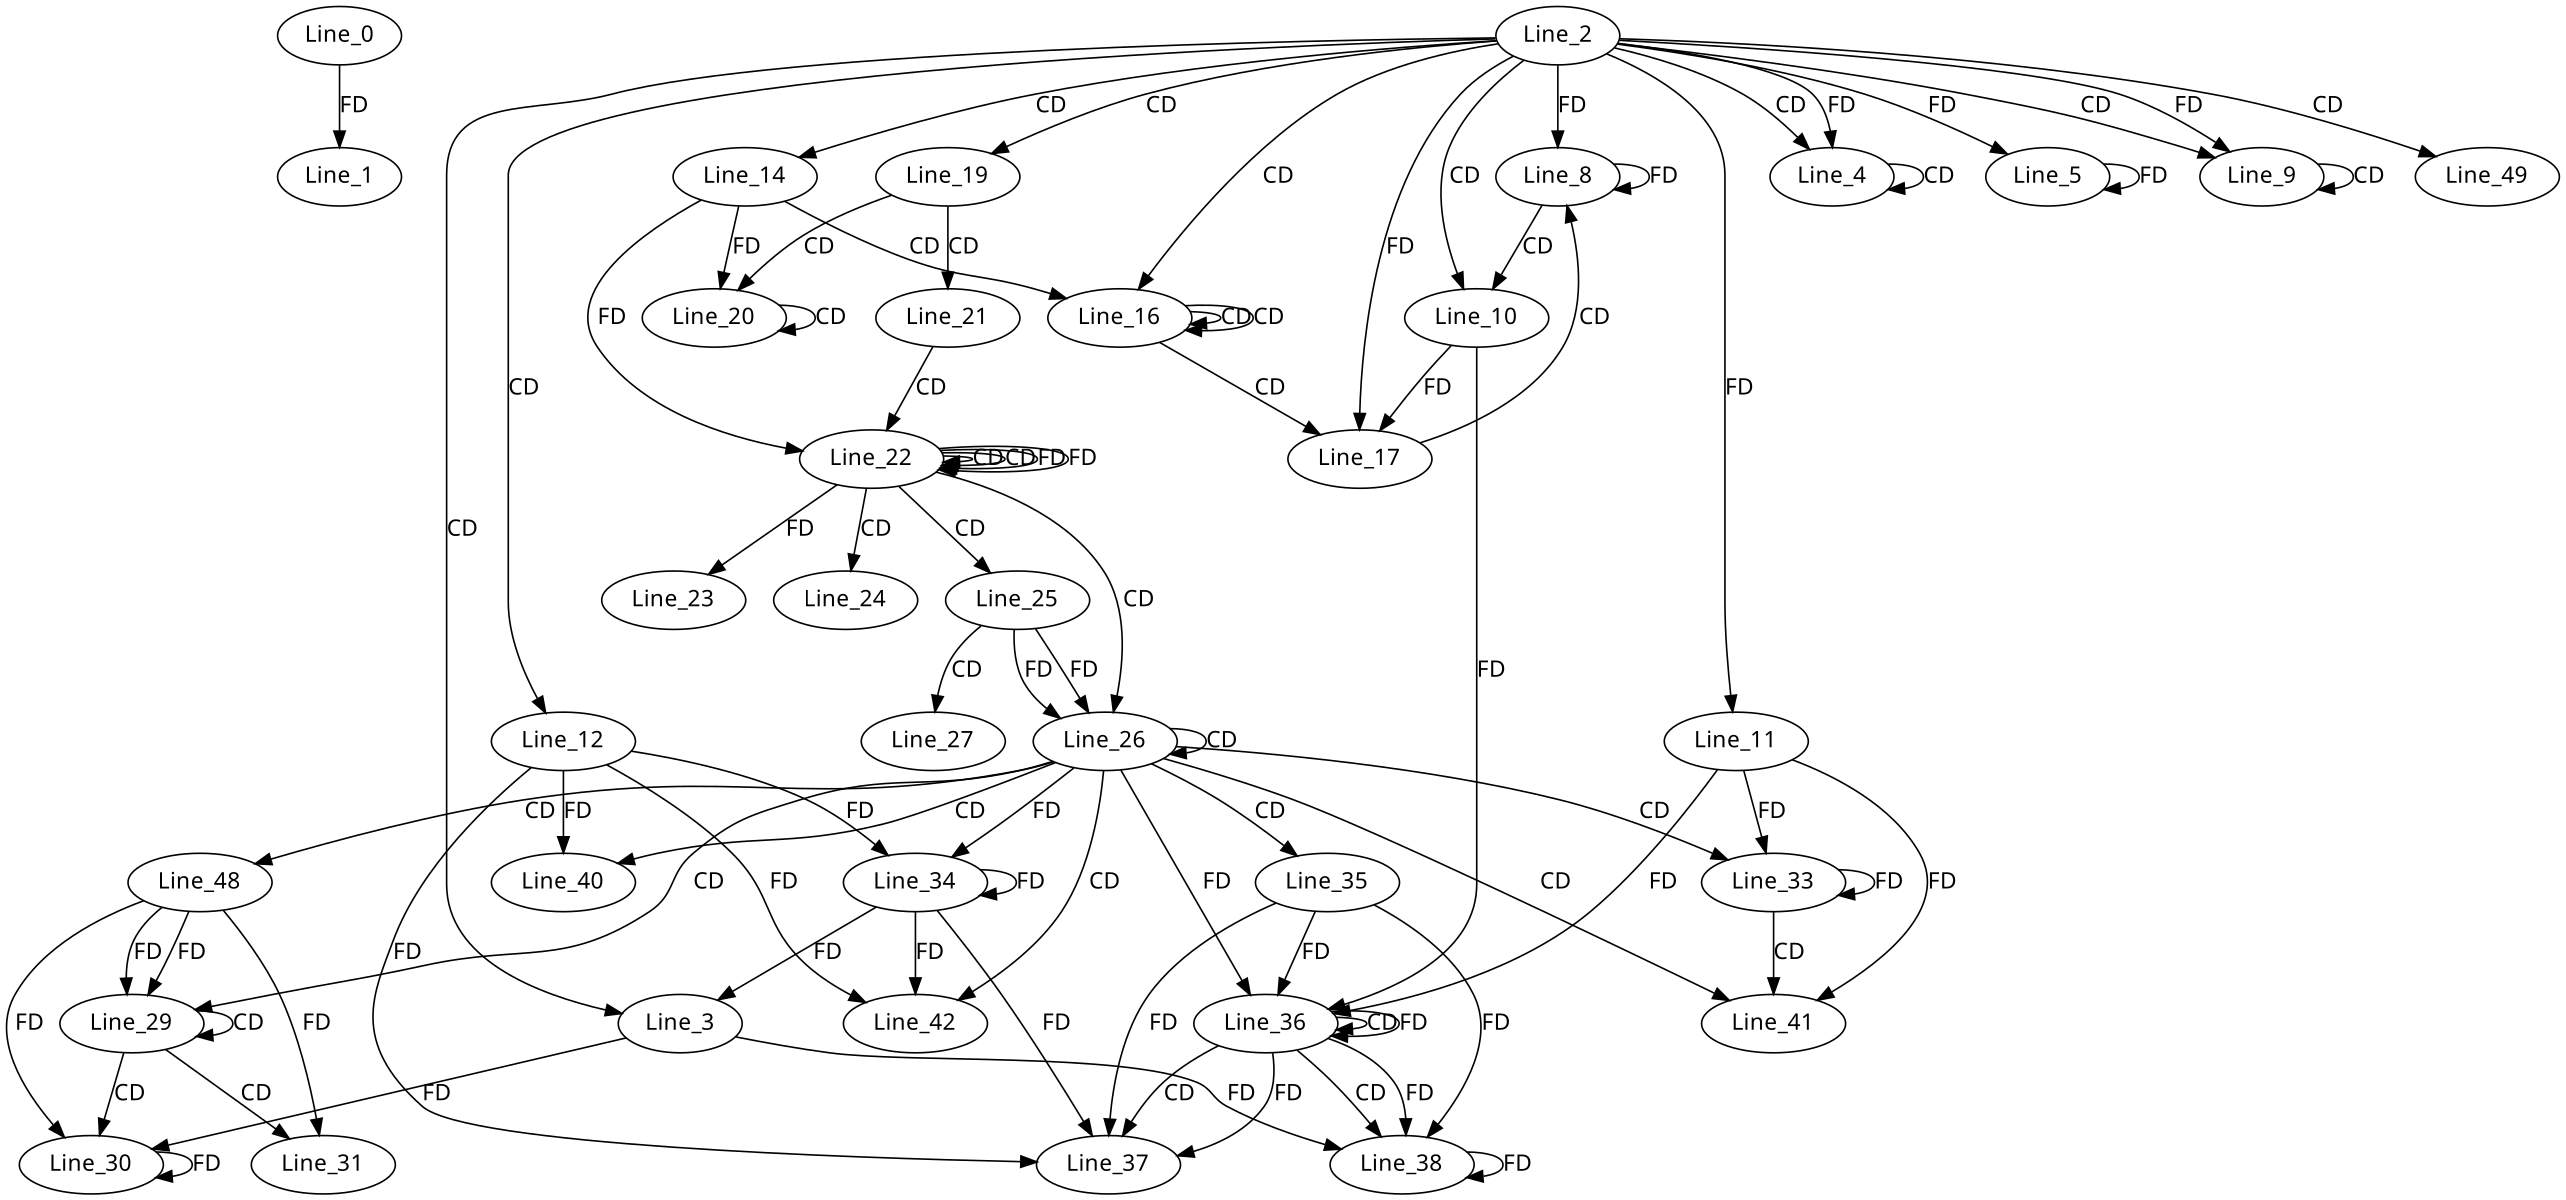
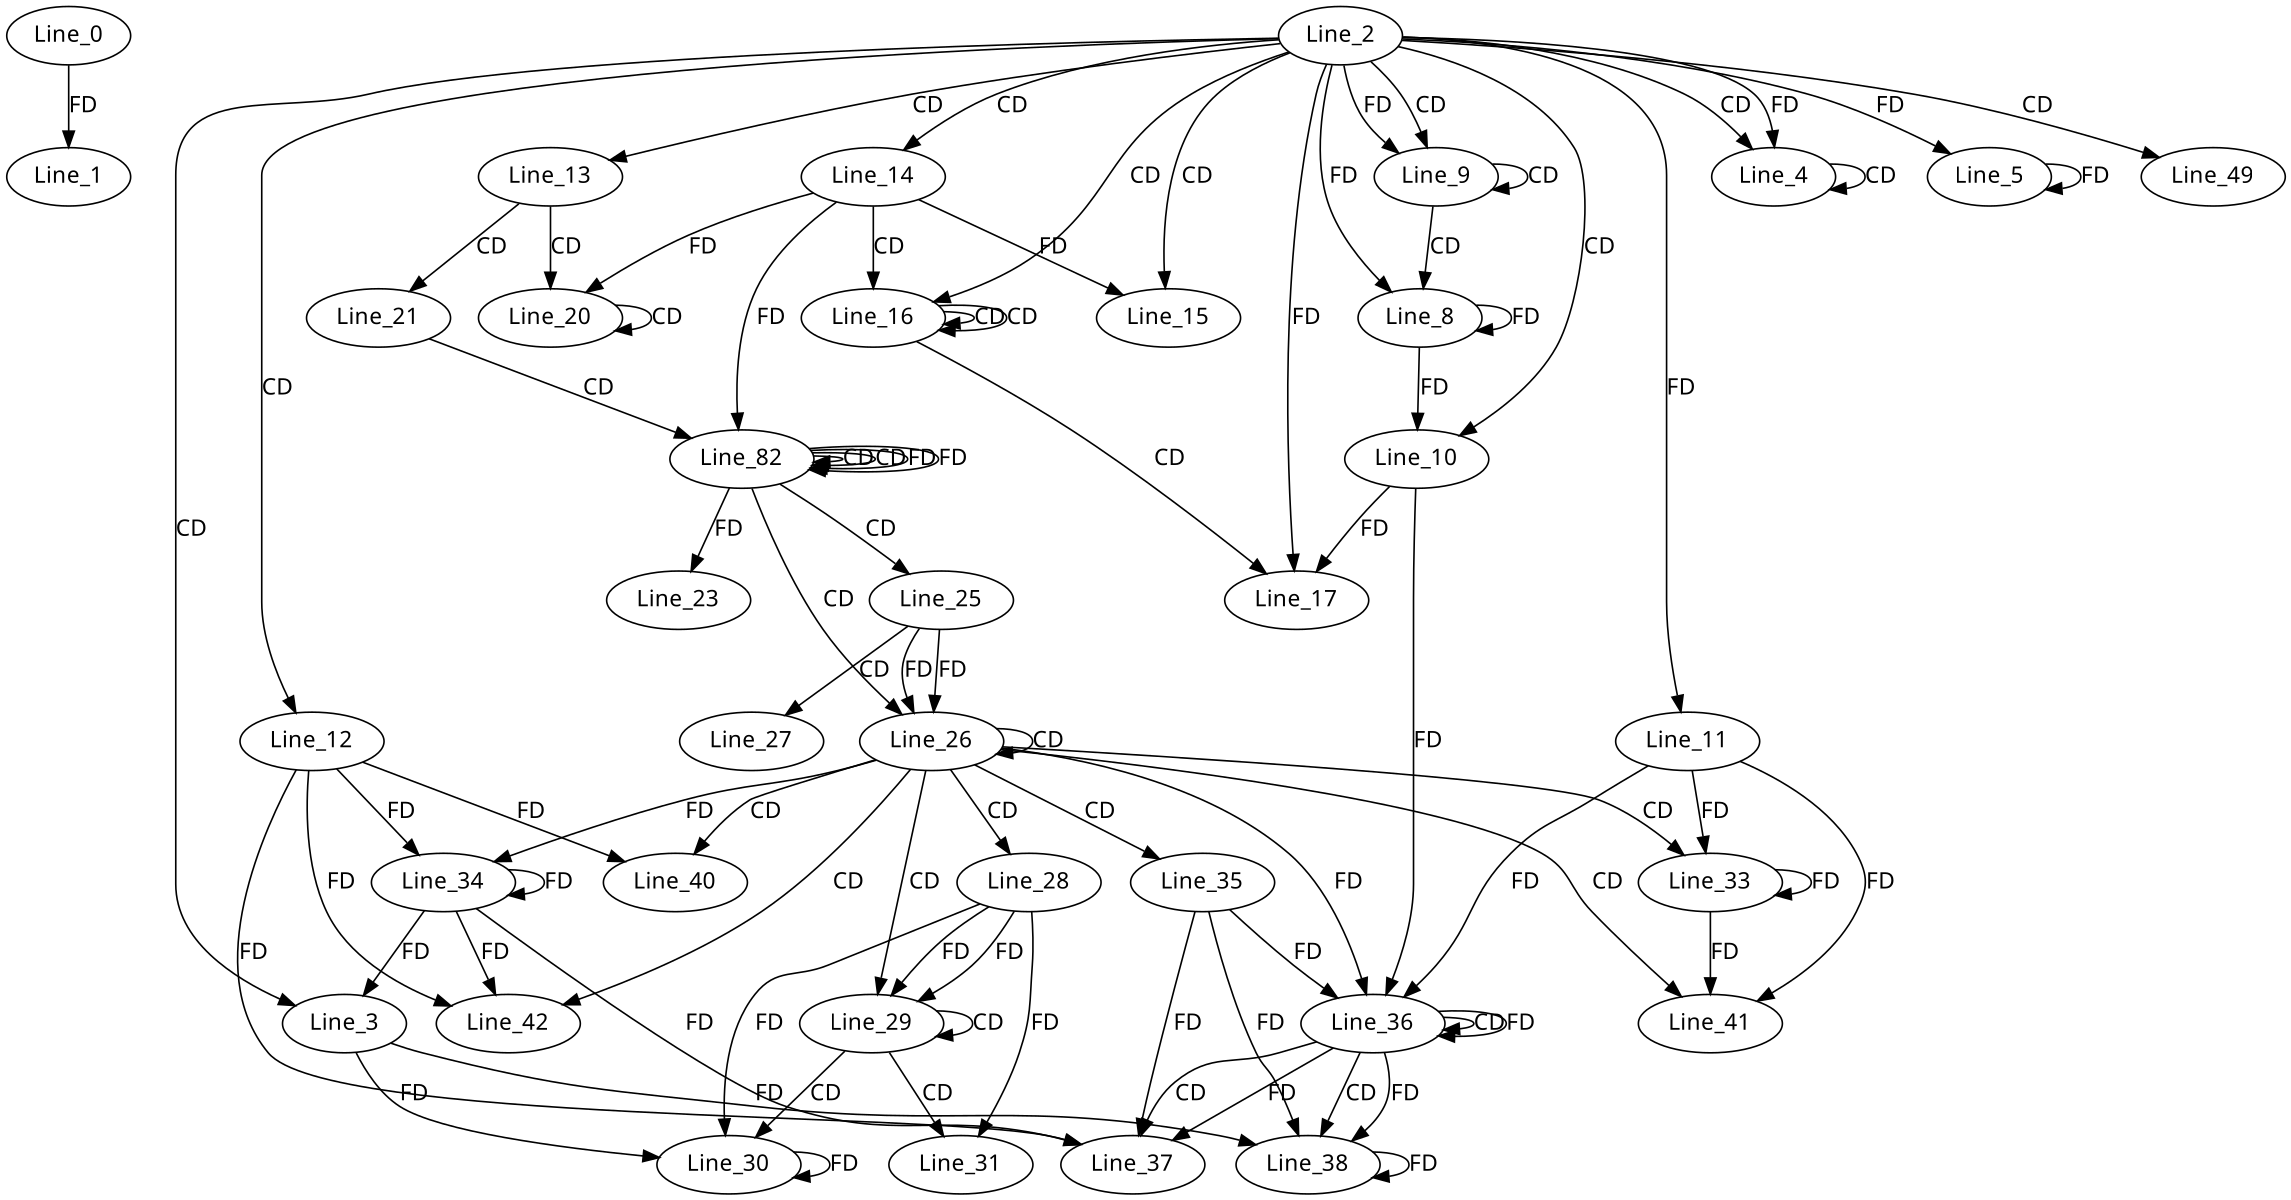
node "Line_19": label "Line_19" -> "Line_13"
edge "Line_8" -> "Line_10": label "CD" -> "FD"
node "Line_15": added
edge "Line_17" -> "Line_8": now "Line_9" -> "Line_8"
node "Line_22": label "Line_22" -> "Line_82"
node "Line_24": removed
node "Line_48": label "Line_48" -> "Line_28"
edge "Line_33" -> "Line_41": label "CD" -> "FD"
